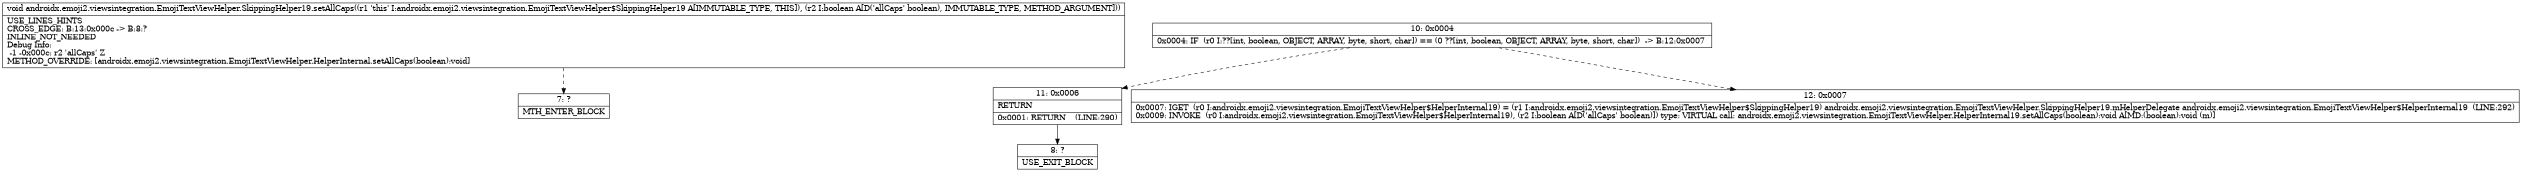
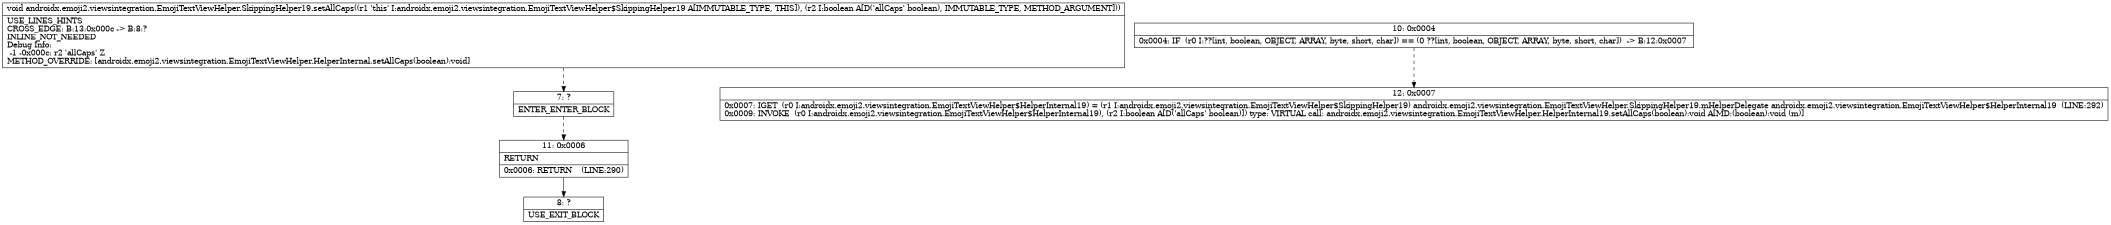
edge "10: 0x0004" -> "11: 0x0006": now "7: ?" -> "11: 0x0006"
node "7: ?": text "MTH_ENTER_BLOCK" -> "ENTER_ENTER_BLOCK"
node "11: 0x0006": text "0x0001: RETURN    (LINE:290)" -> "0x0006: RETURN    (LINE:290)"
